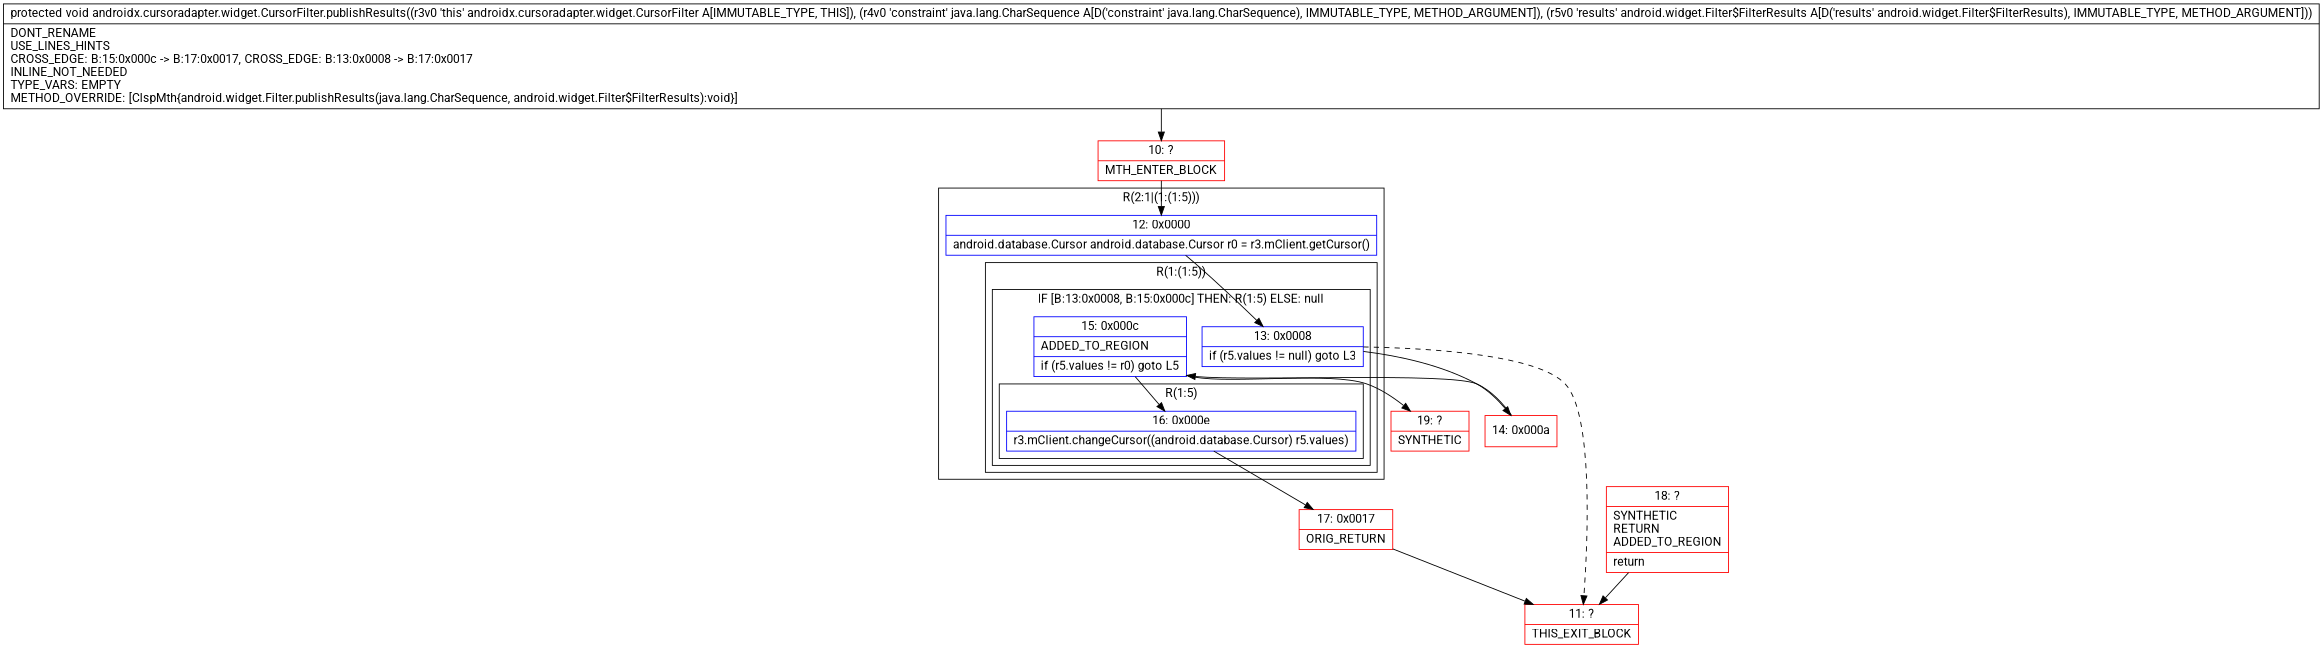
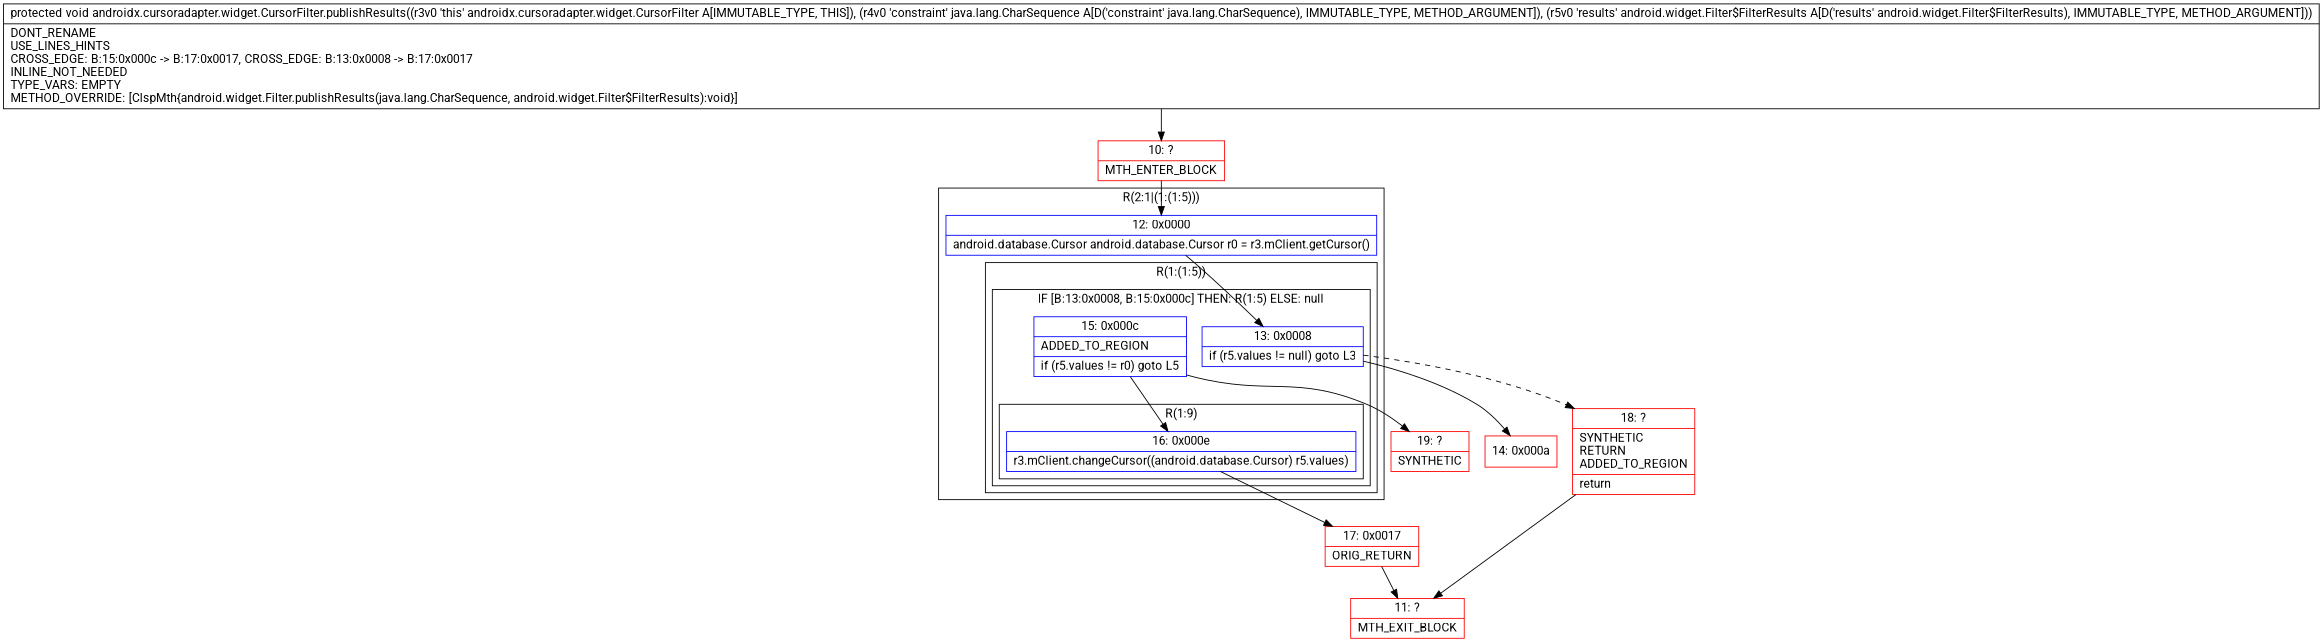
edge "14: 0x000a" -> "15: 0x000c": removed
edge "13: 0x0008" -> "11: ?": now "13: 0x0008" -> "18: ?"
cluster "R(1:5)": label "R(1:5)" -> "R(1:9)"
node "11: ?": text "THIS_EXIT_BLOCK" -> "MTH_EXIT_BLOCK"
